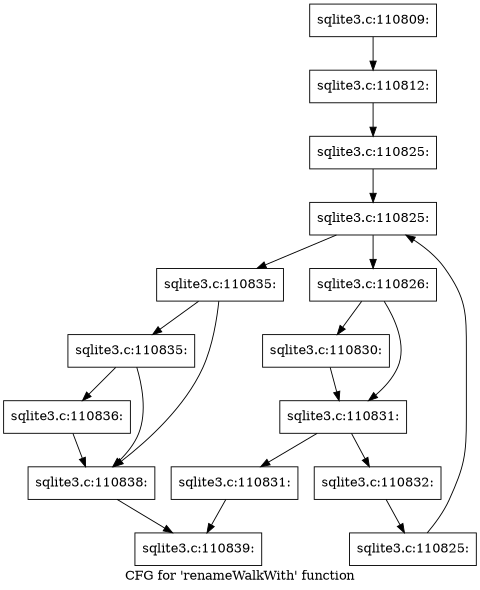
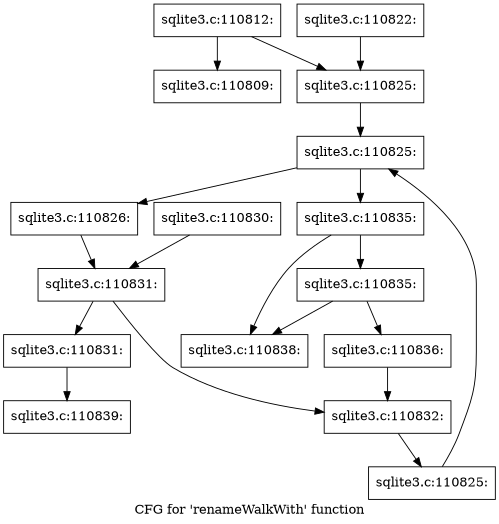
node "sqlite3.c:110822:": added
edge "sqlite3.c:110809:" -> "sqlite3.c:110812:": reversed
edge "sqlite3.c:110826:" -> "sqlite3.c:110830:": removed
edge "sqlite3.c:110836:" -> "sqlite3.c:110838:": now "sqlite3.c:110836:" -> "sqlite3.c:110832:"
edge "sqlite3.c:110838:" -> "sqlite3.c:110839:": removed
